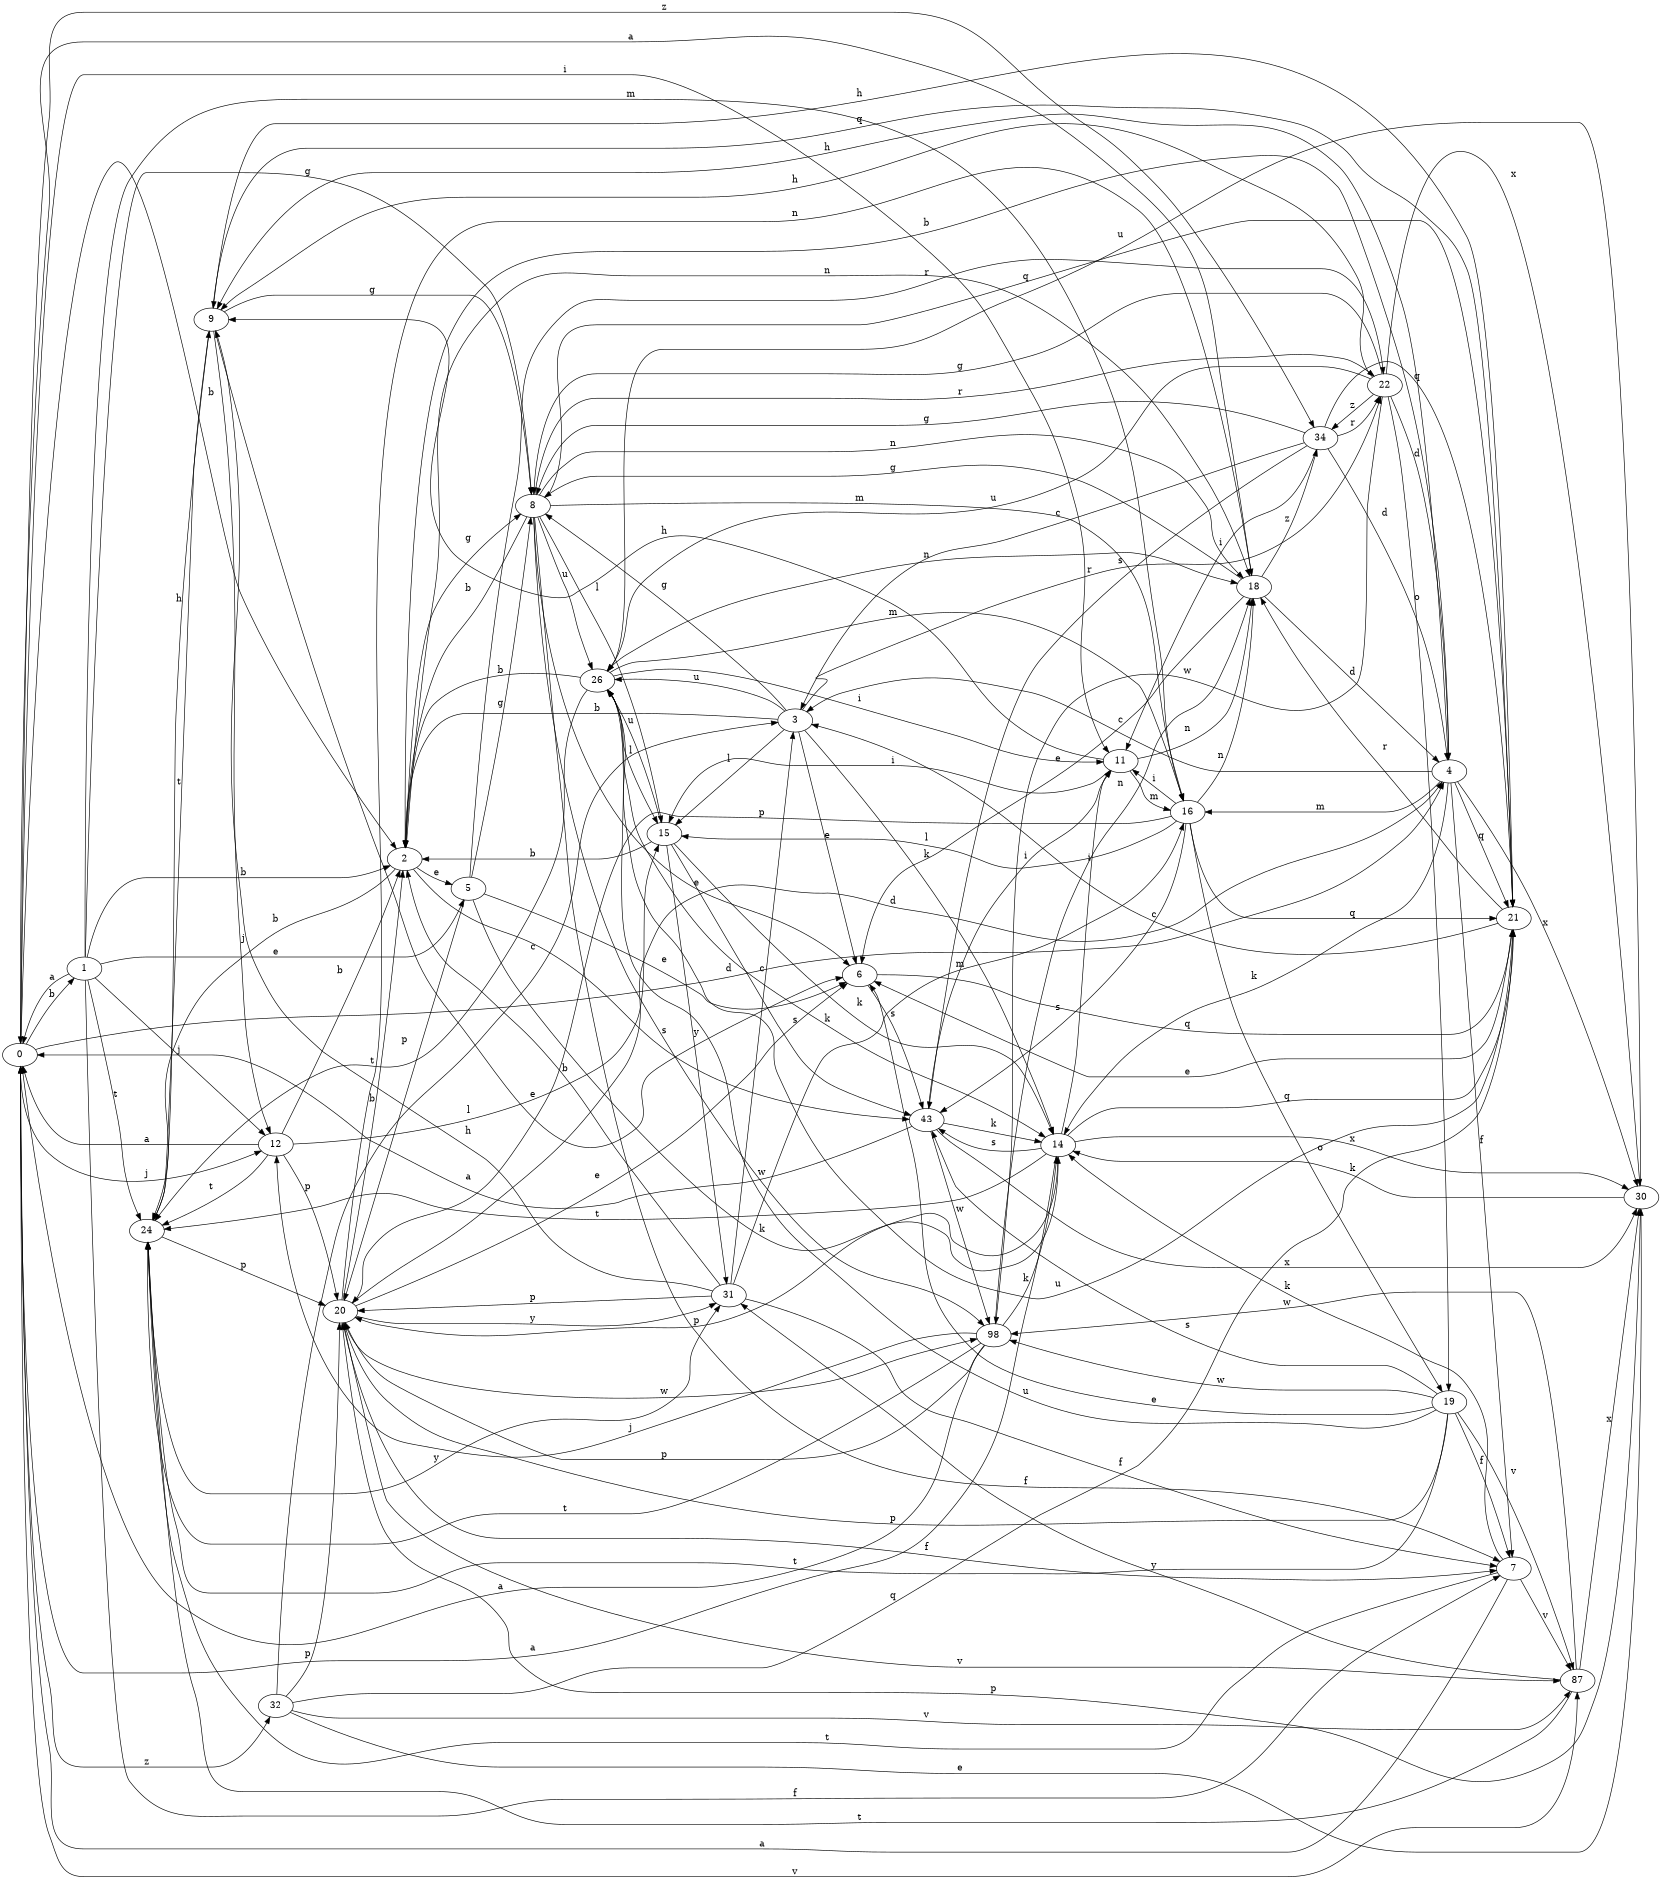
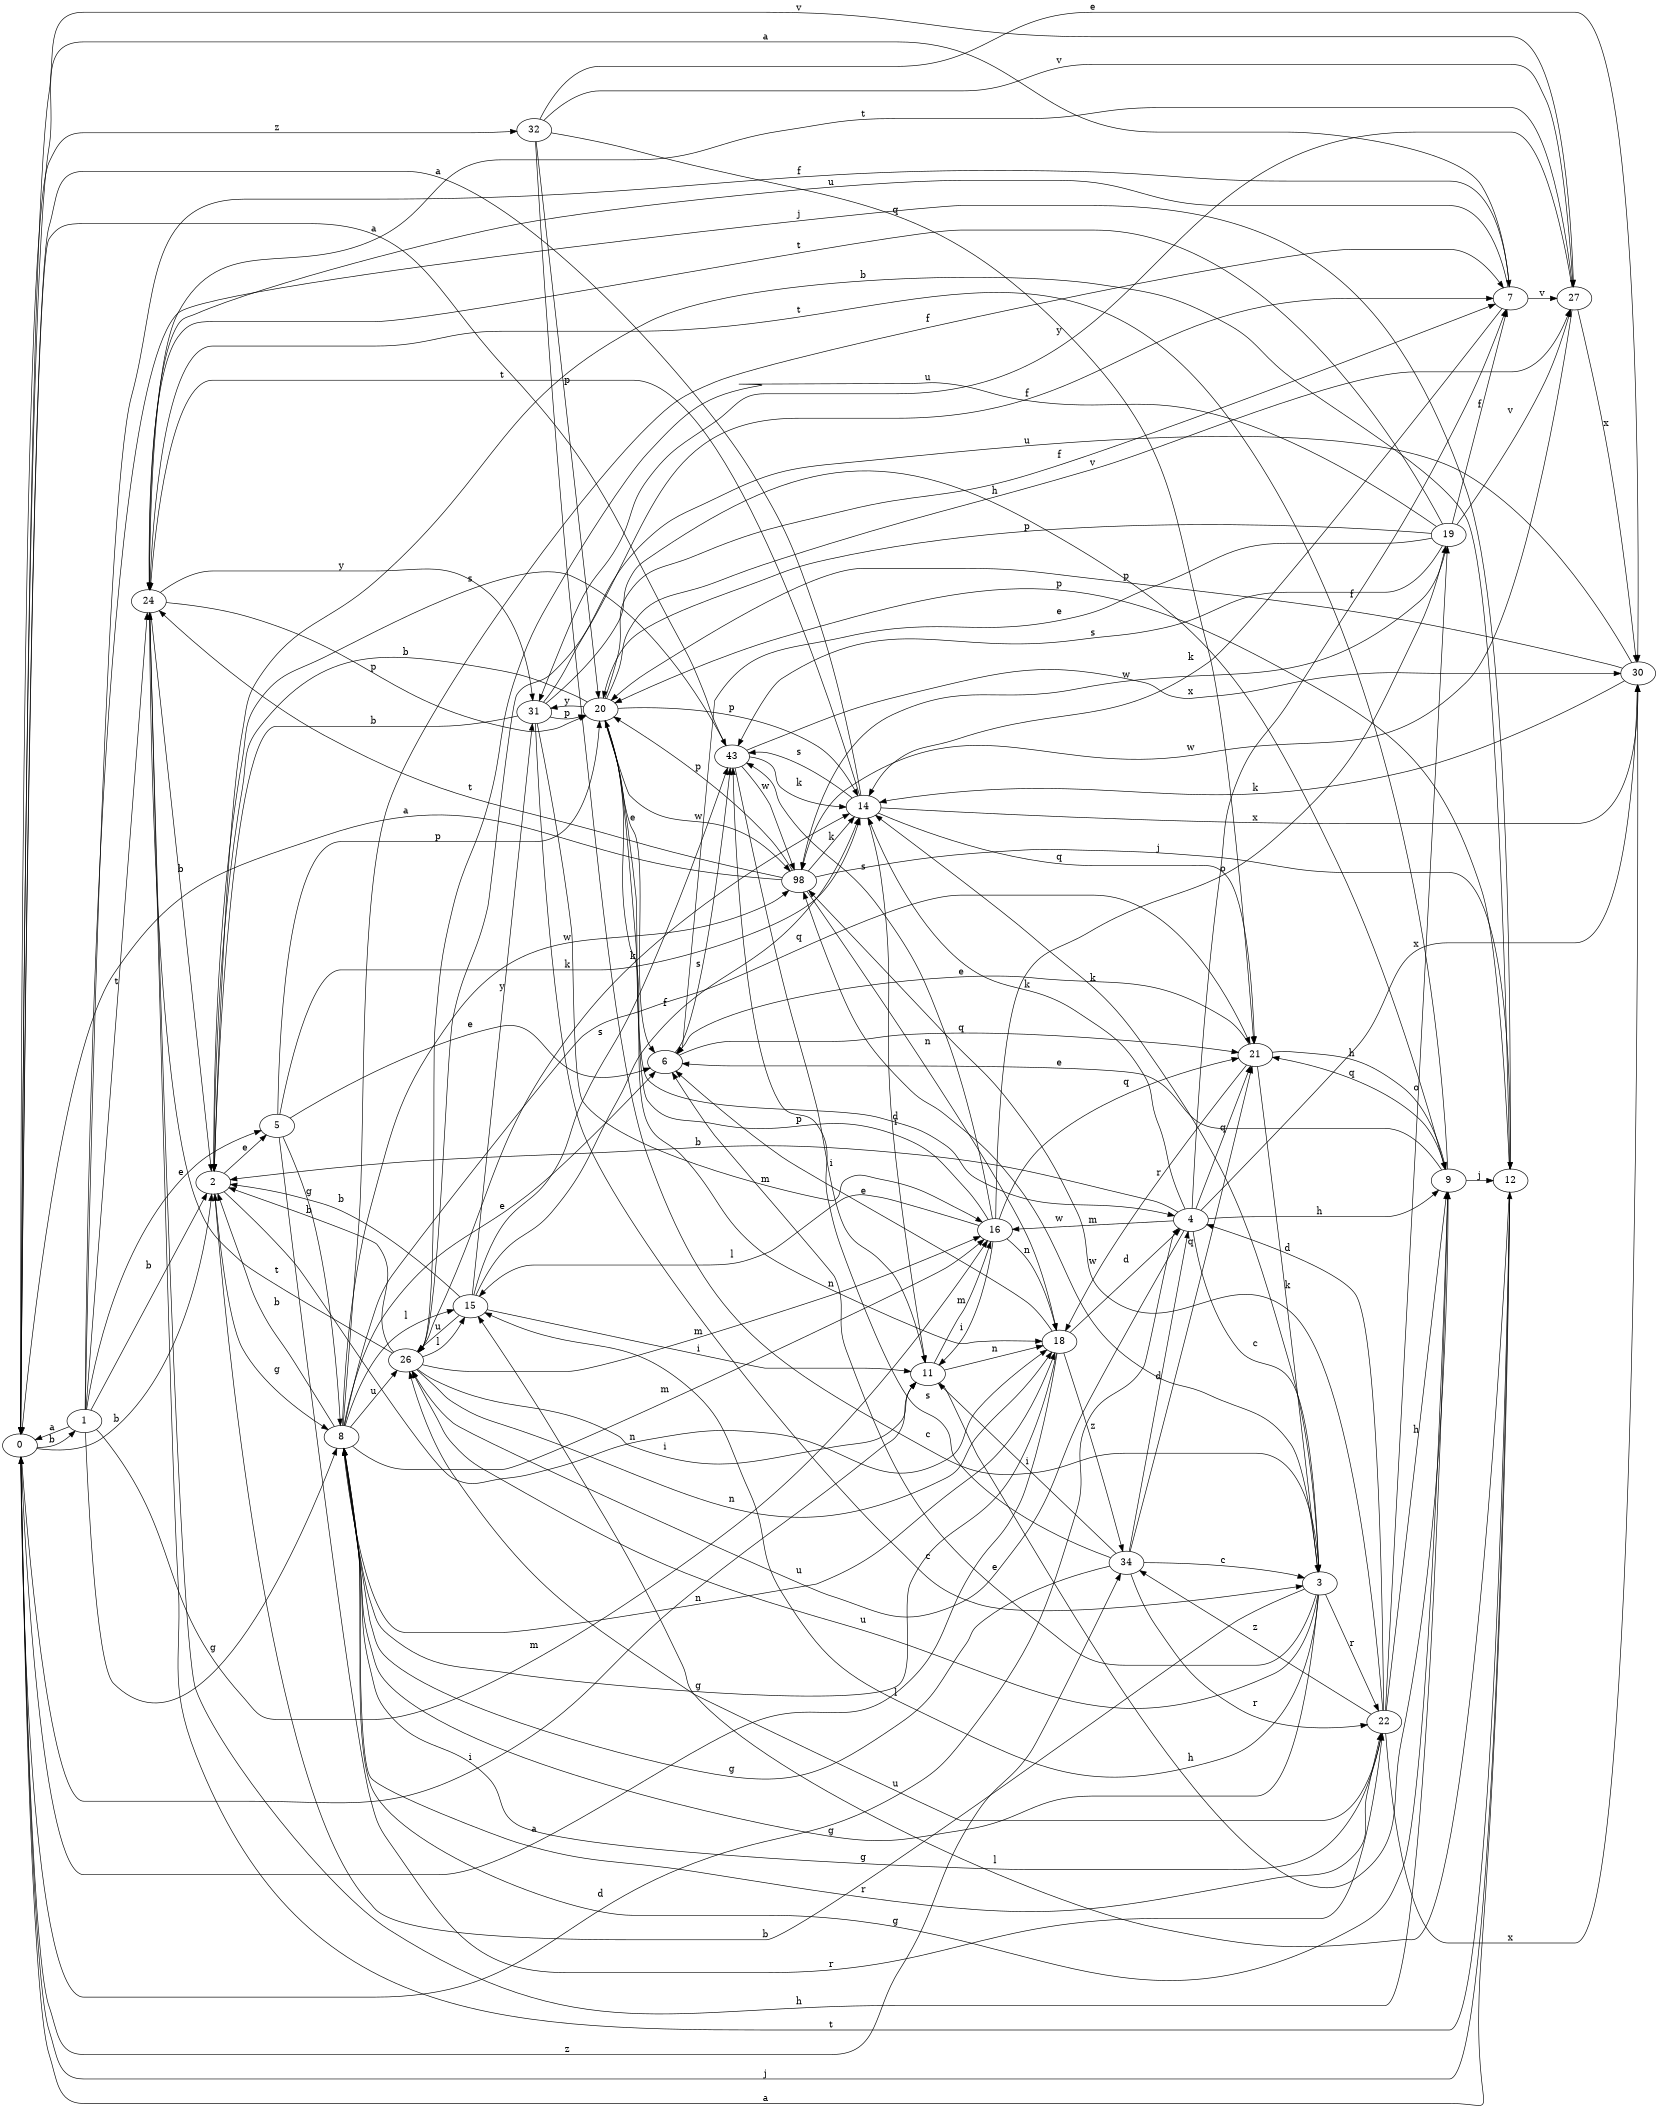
edge "11" -> "15": reversed
edge "21" -> "3": label "c" -> "k"
edge "2" -> "24": reversed
edge "15" -> "14": label "k" -> "f"
edge "3" -> "98": added, label "w"
edge "21" -> "26": now "4" -> "26"
edge "14" -> "20": reversed
node "87": label "87" -> "27"
edge "7" -> "24": label "t" -> "u"
